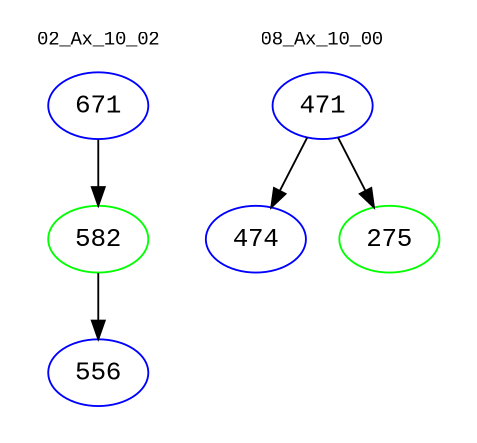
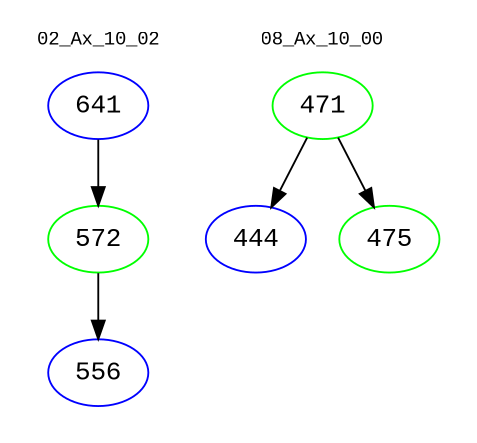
node "671": label "671" -> "641"
node "471": color blue -> green
node "582": label "582" -> "572"
node "474": label "474" -> "444"
node "275": label "275" -> "475"
